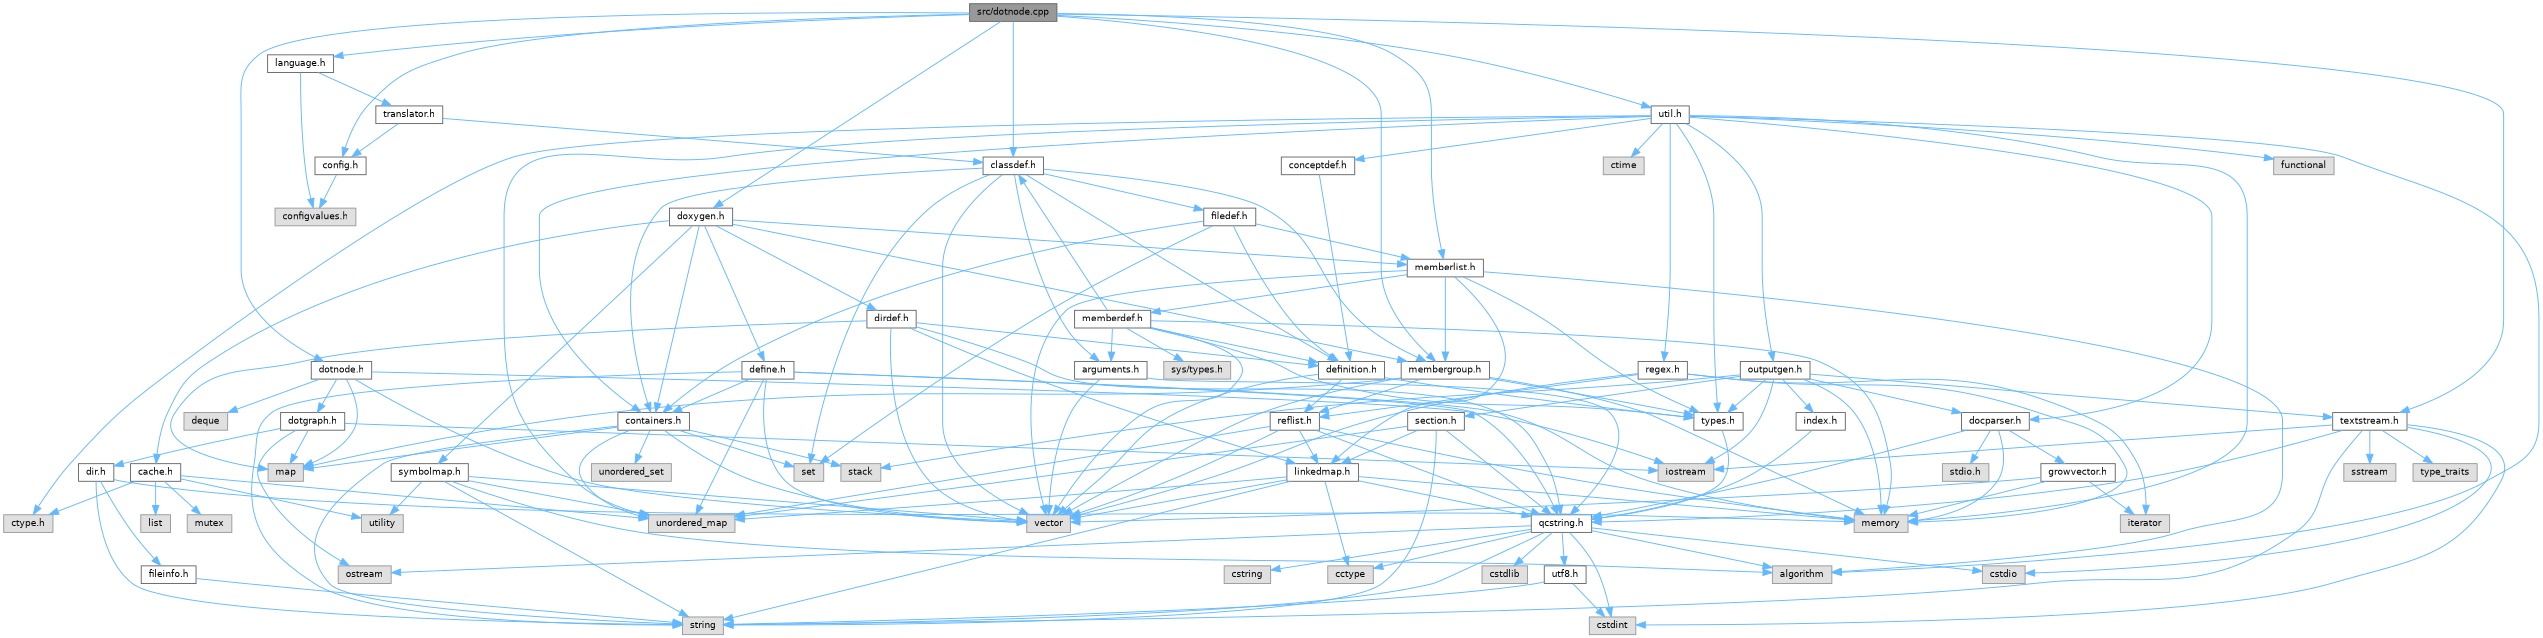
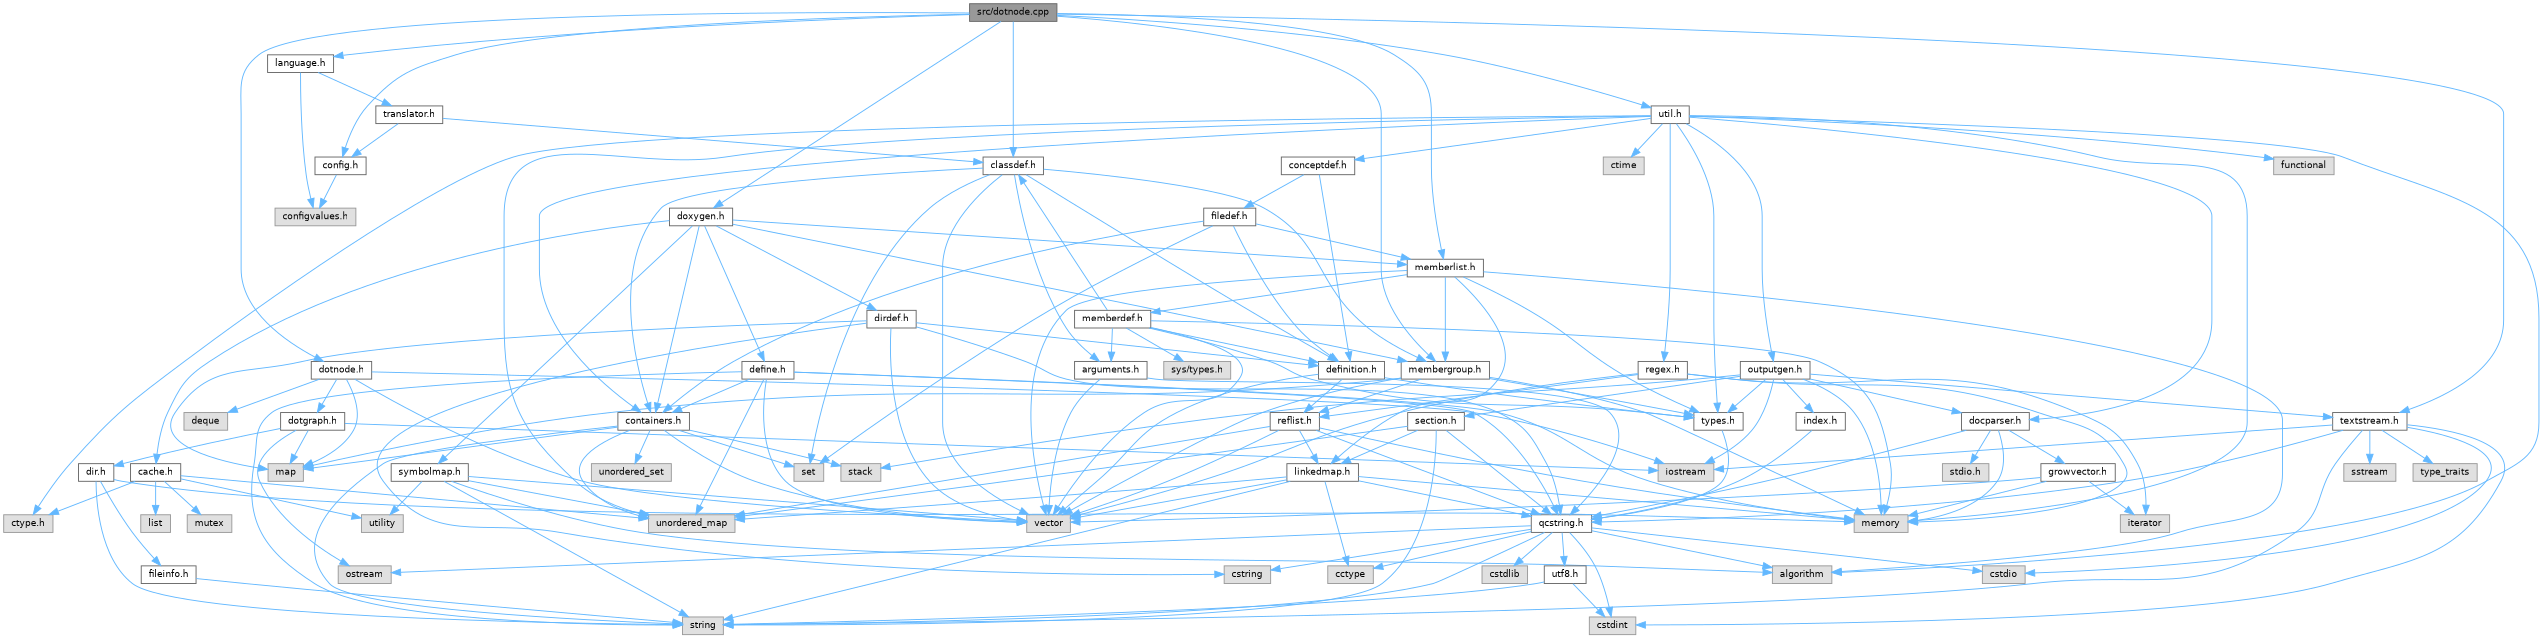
edge "classdef.h" -> "filedef.h": now "conceptdef.h" -> "filedef.h"
edge "dirdef.h" -> "linkedmap.h": now "dirdef.h" -> "cstring"
